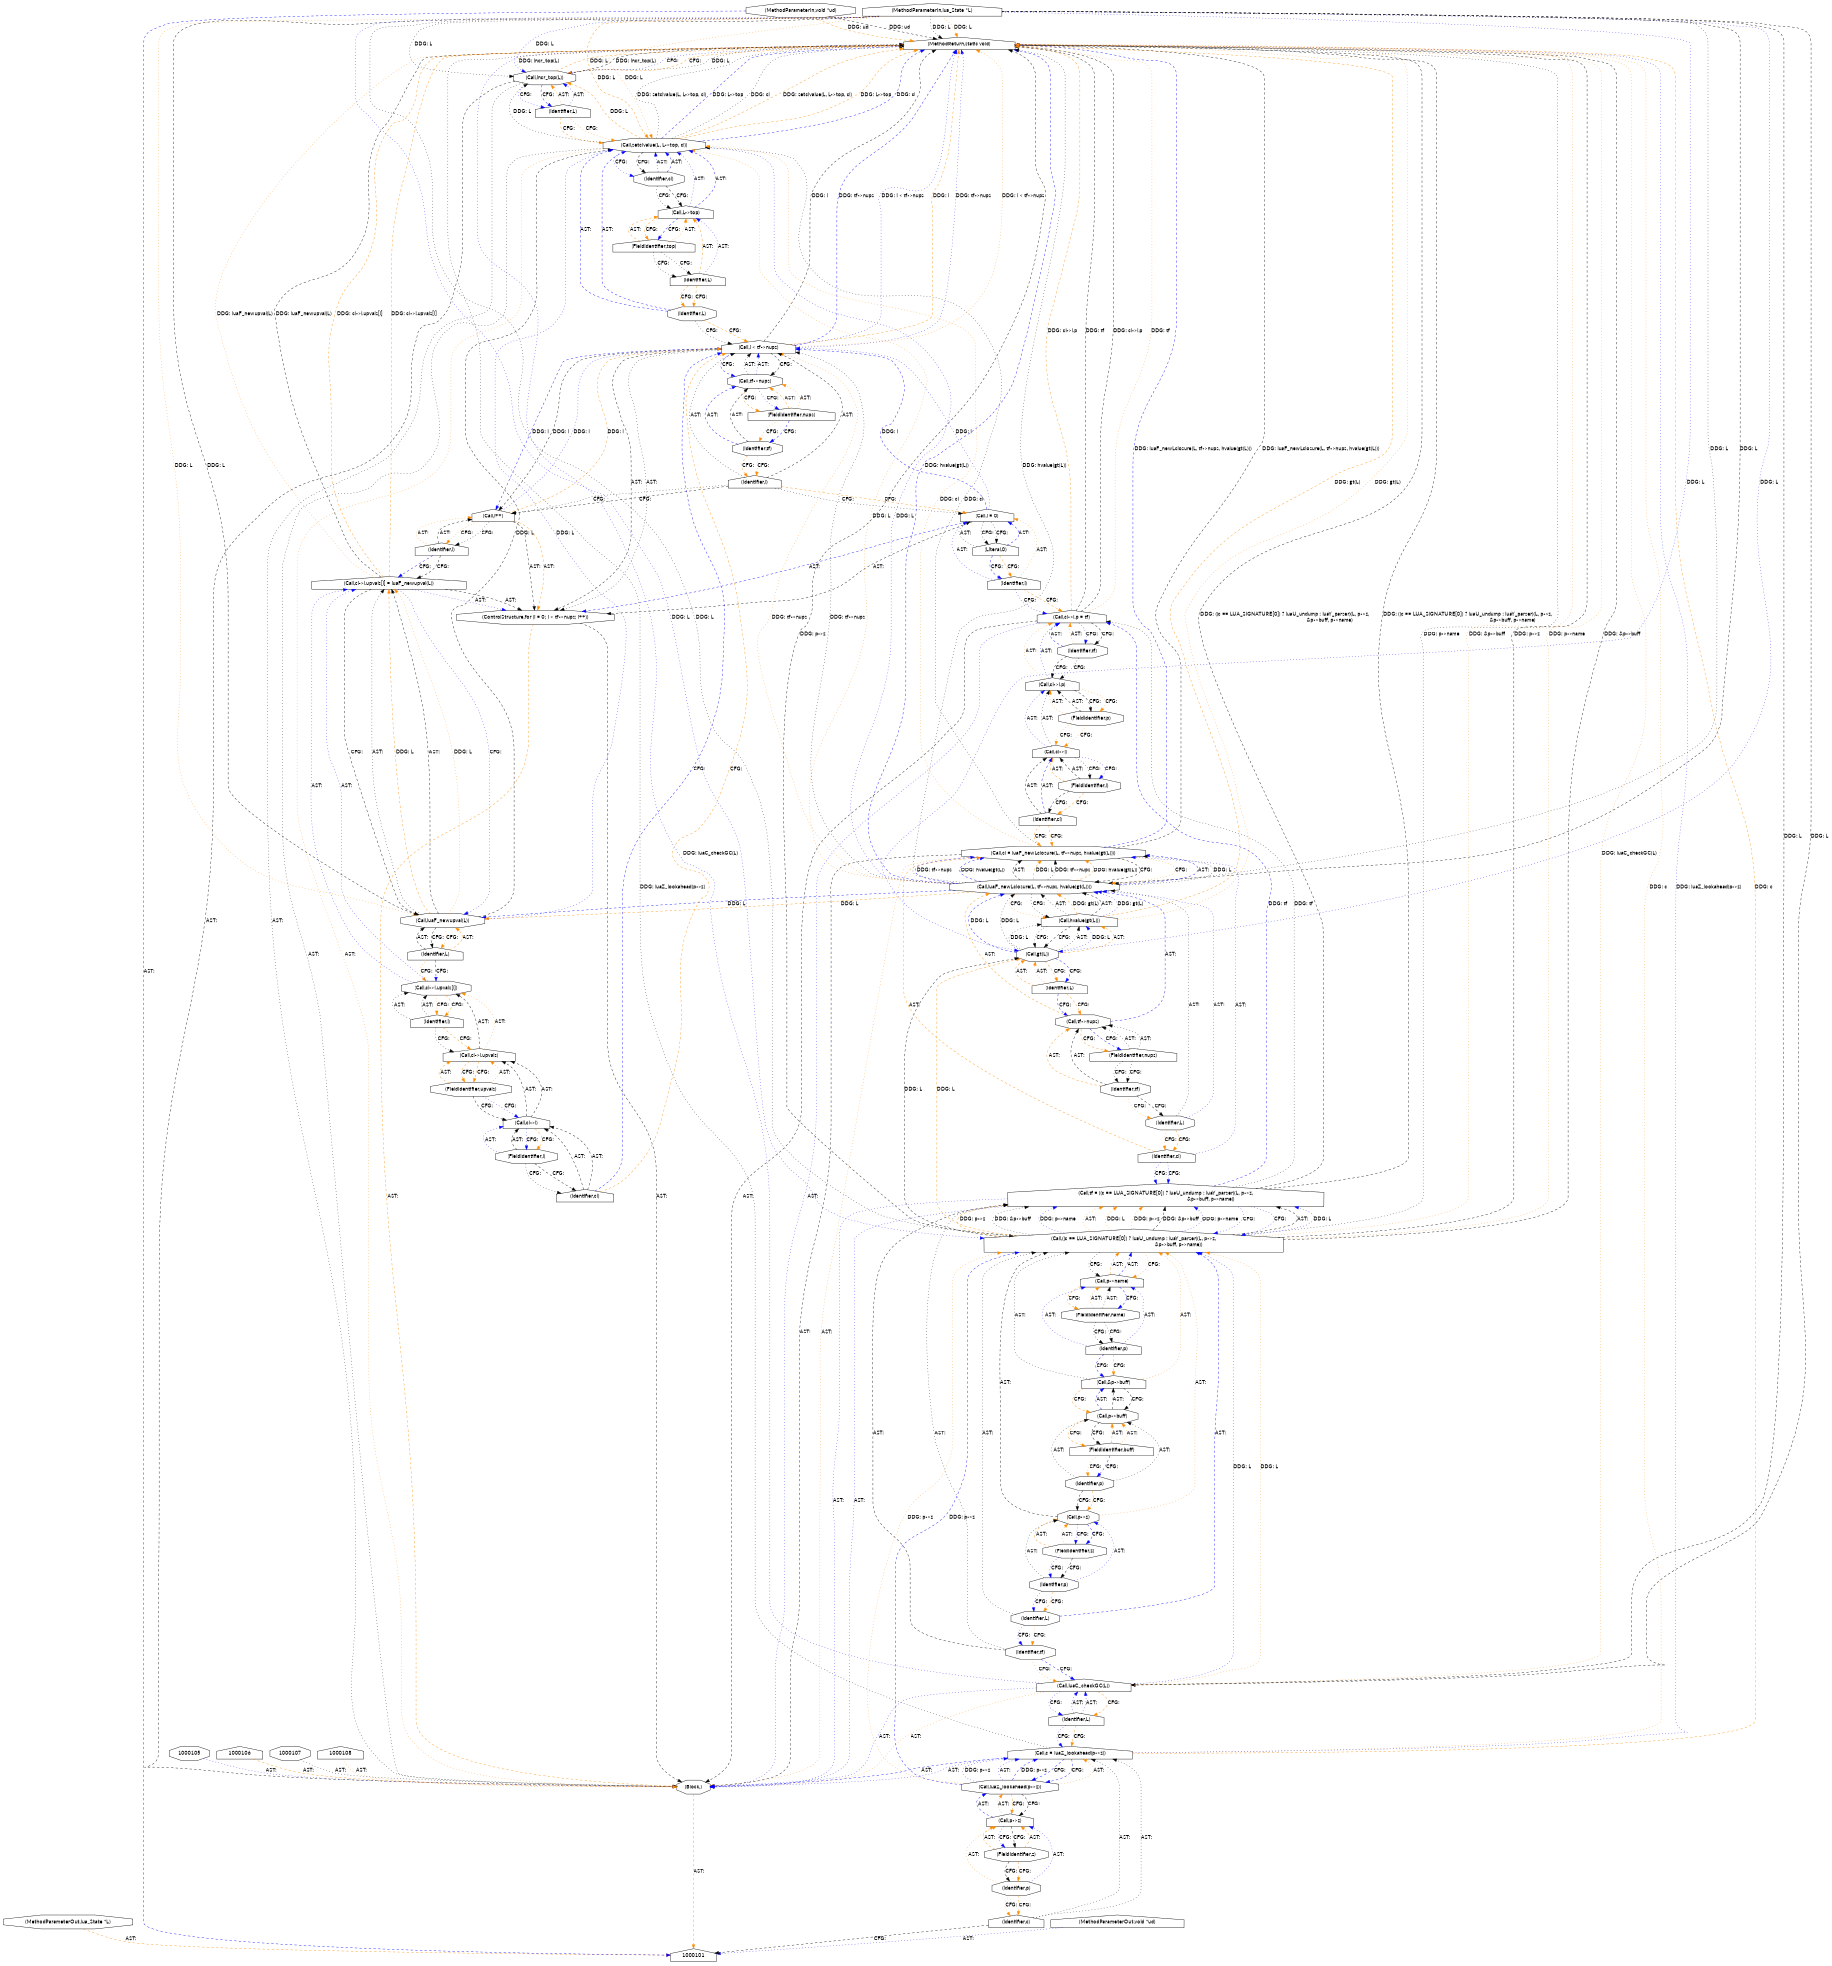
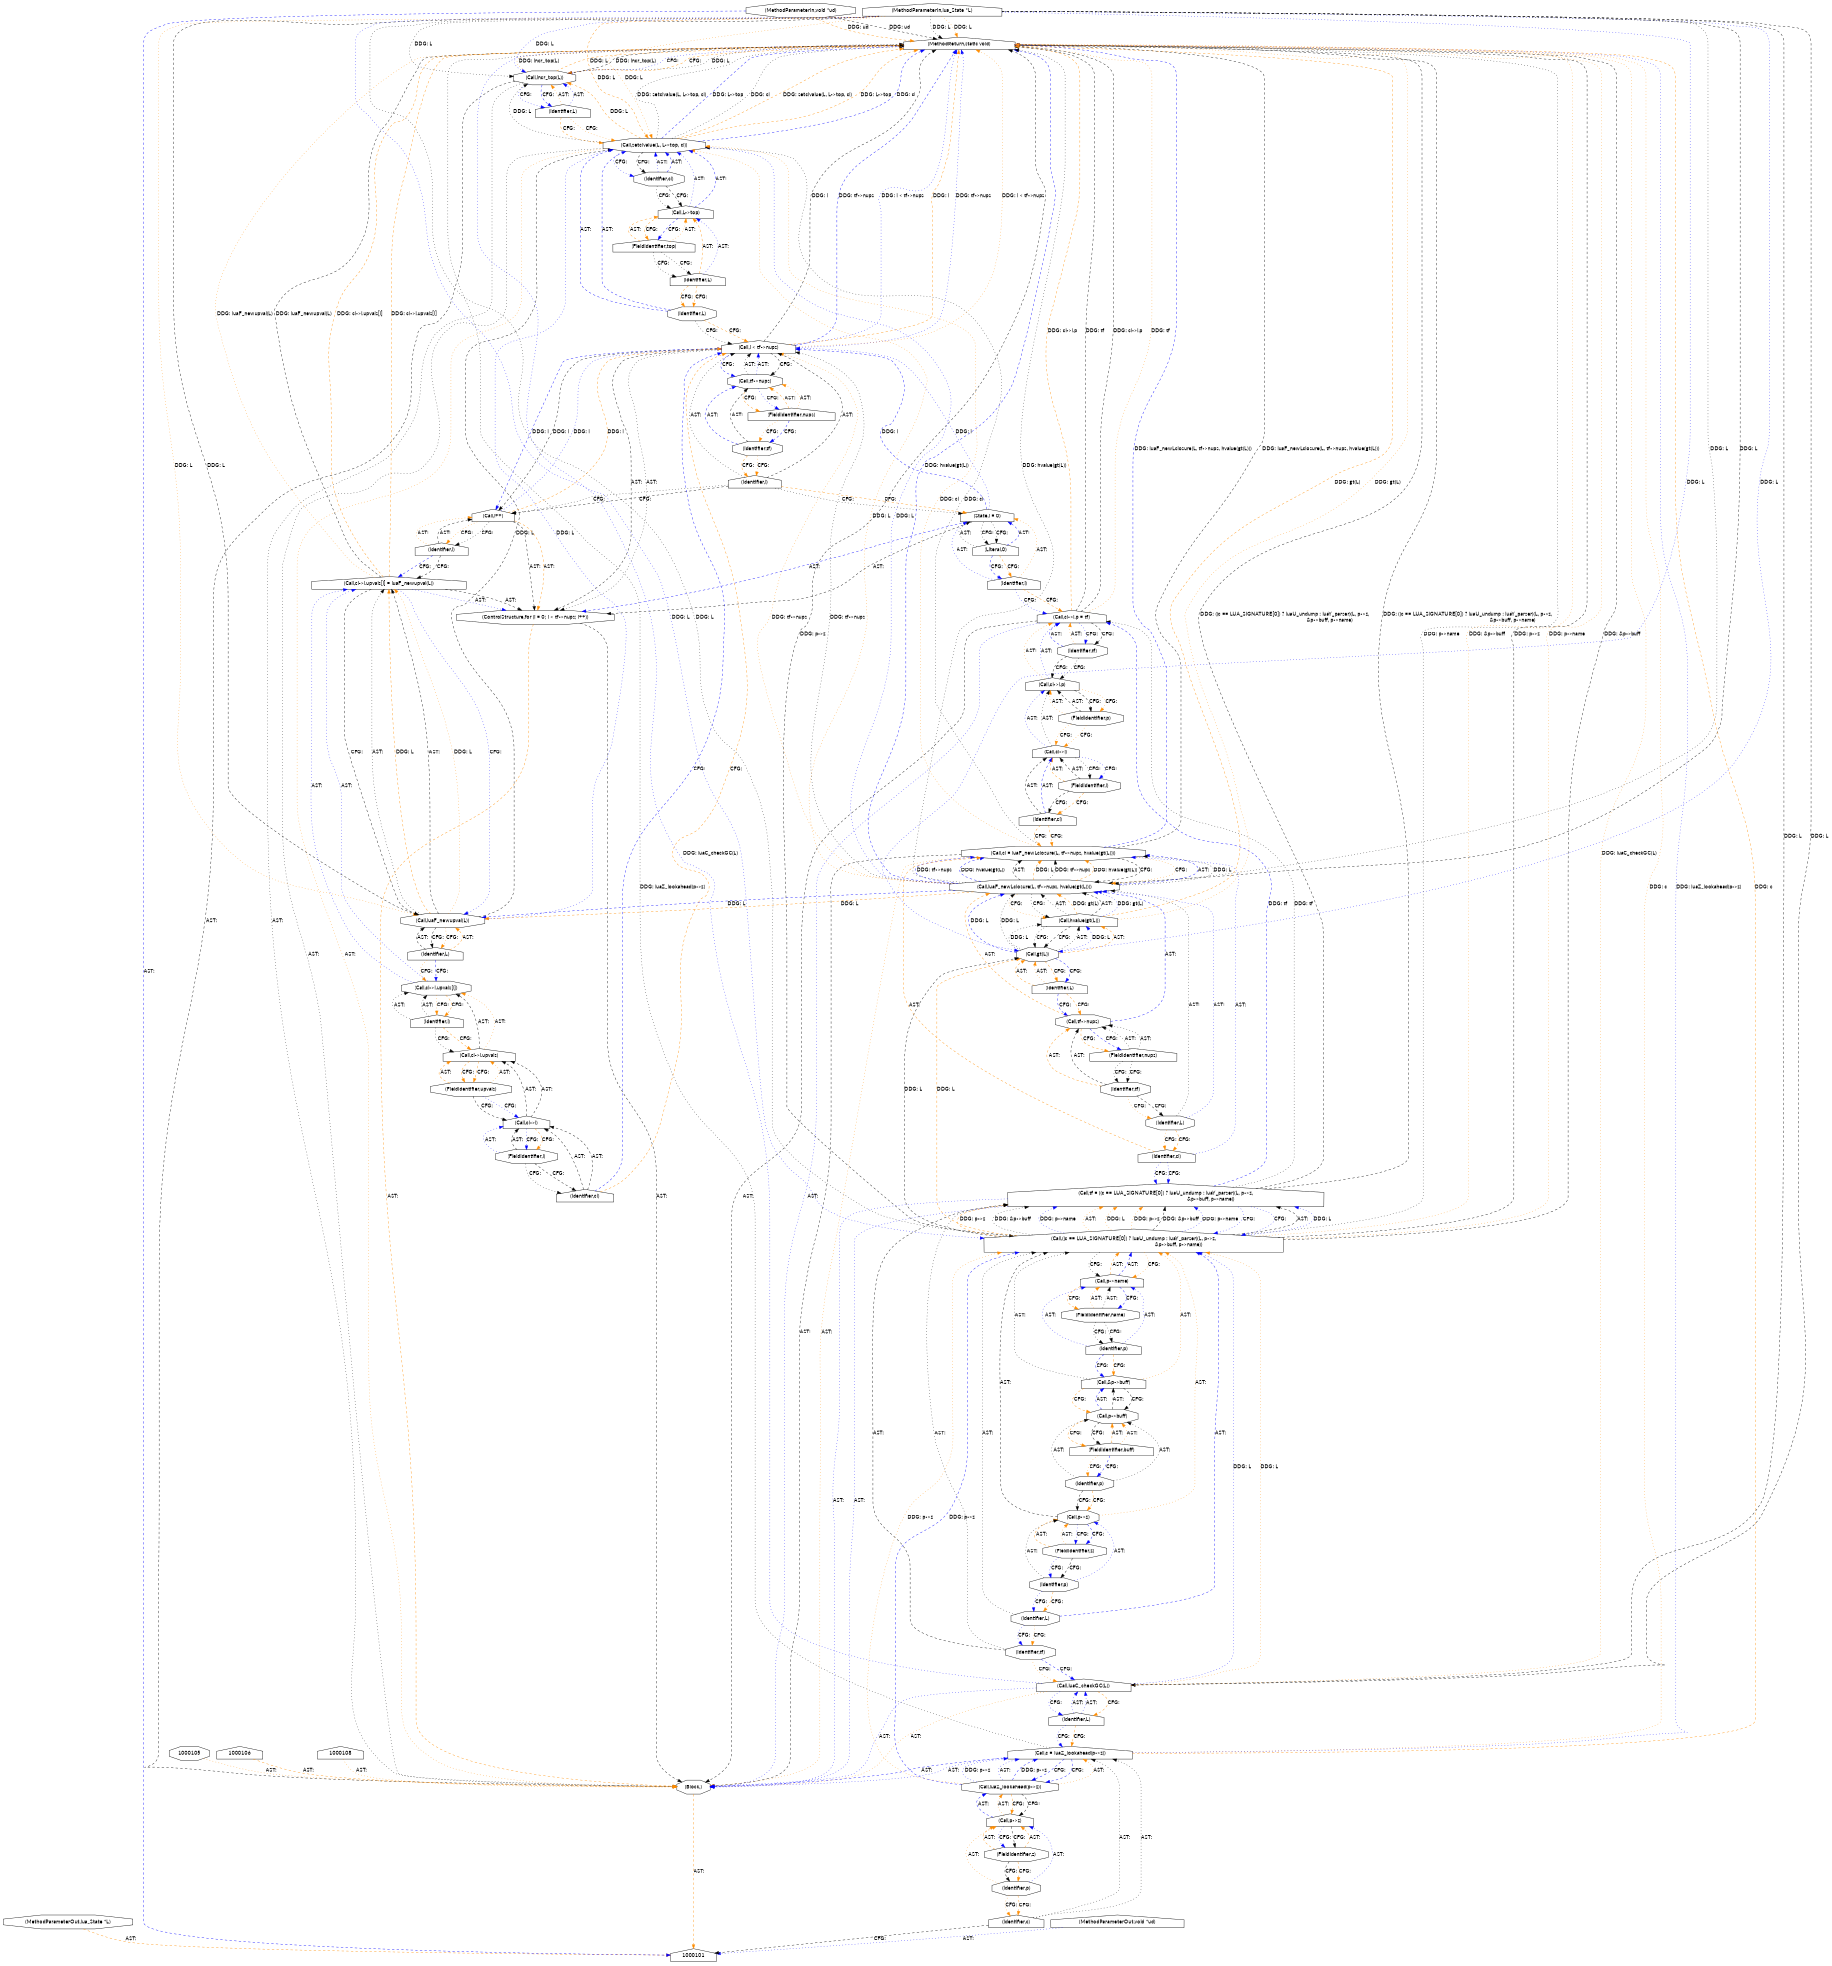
node "(Call,i = 0)": label "(Call,i = 0)" -> "(State,i = 0)"
node "1000107": removed
edge "1000105" -> "(Block,)": color blue -> darkorange
